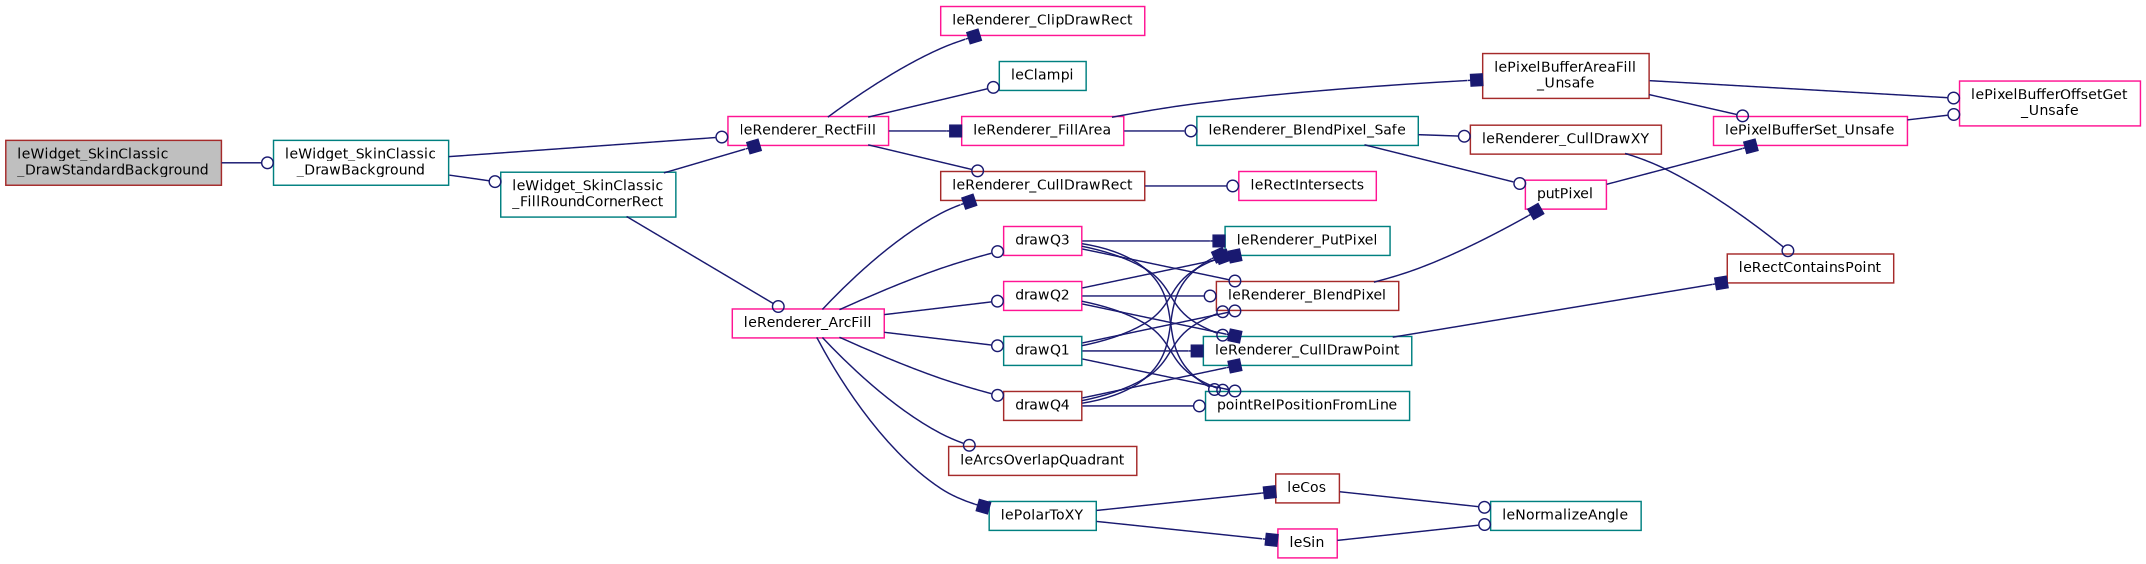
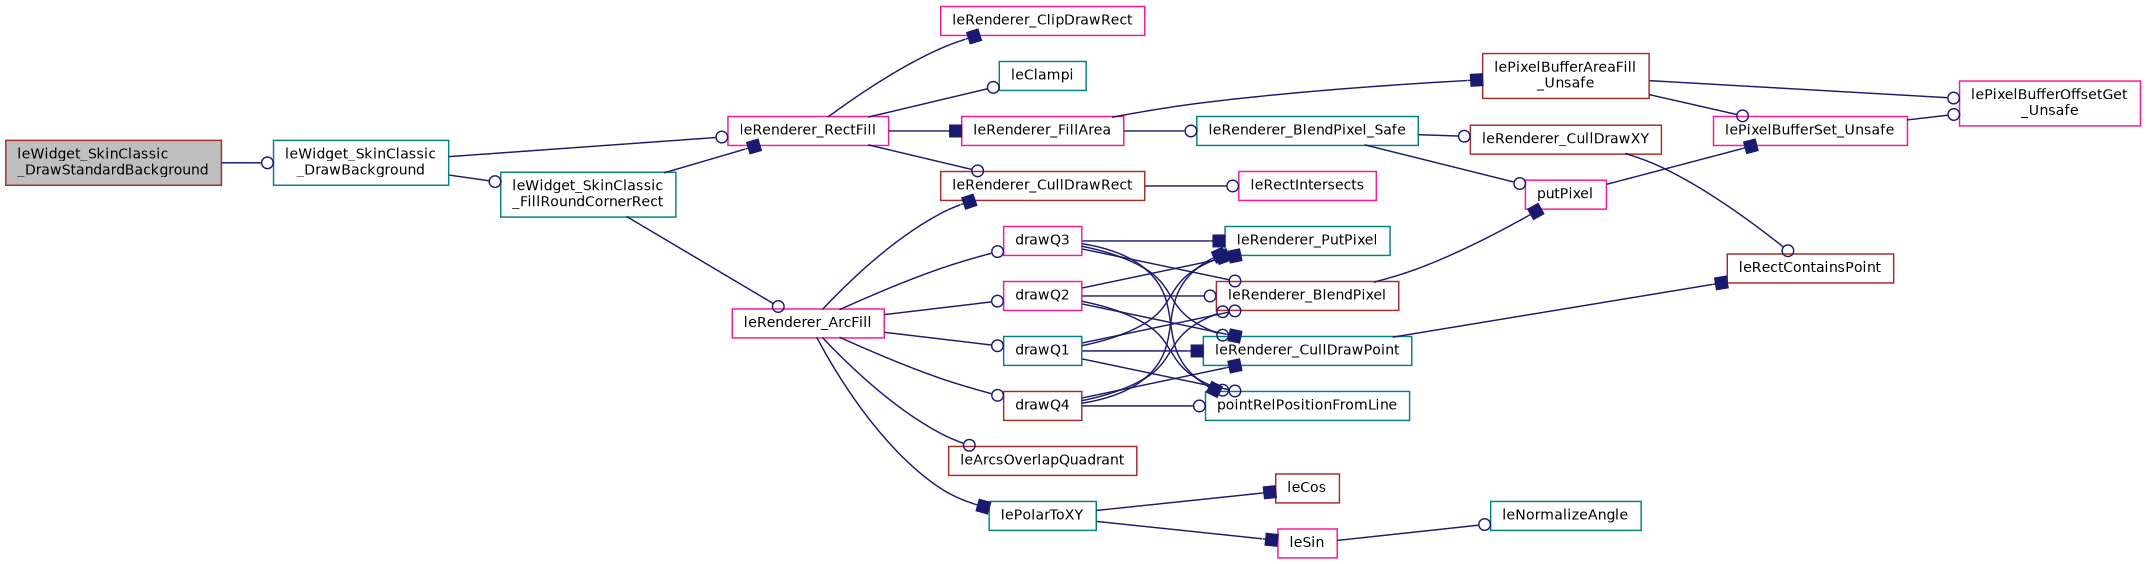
edge "drawQ3" -> "pointRelPositionFromLine": arrowhead odot -> box
edge "leCos" -> "leNormalizeAngle": removed
